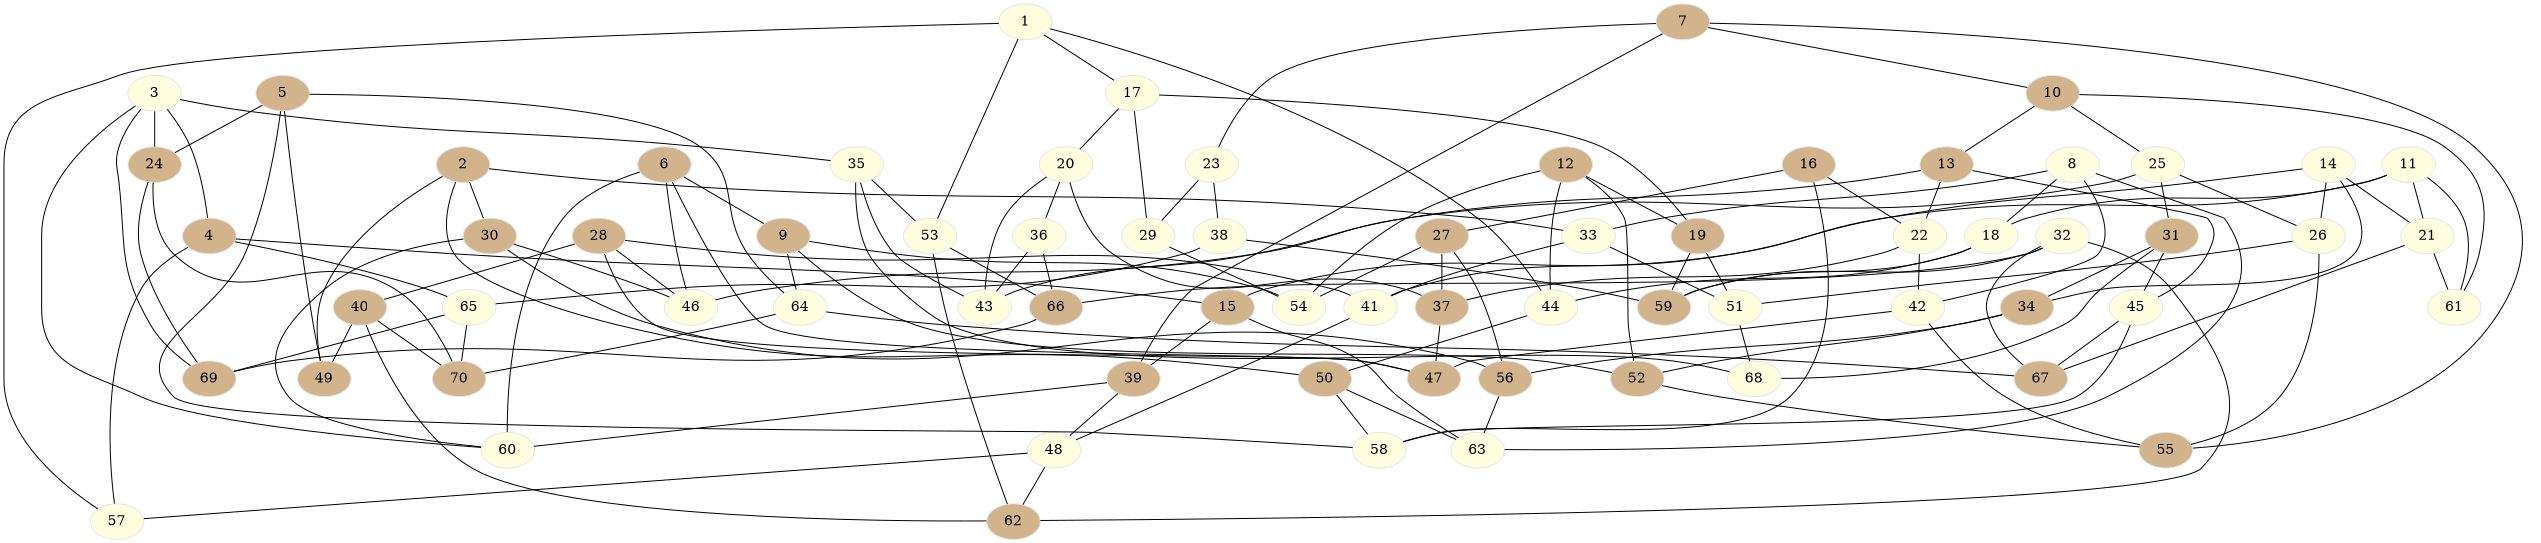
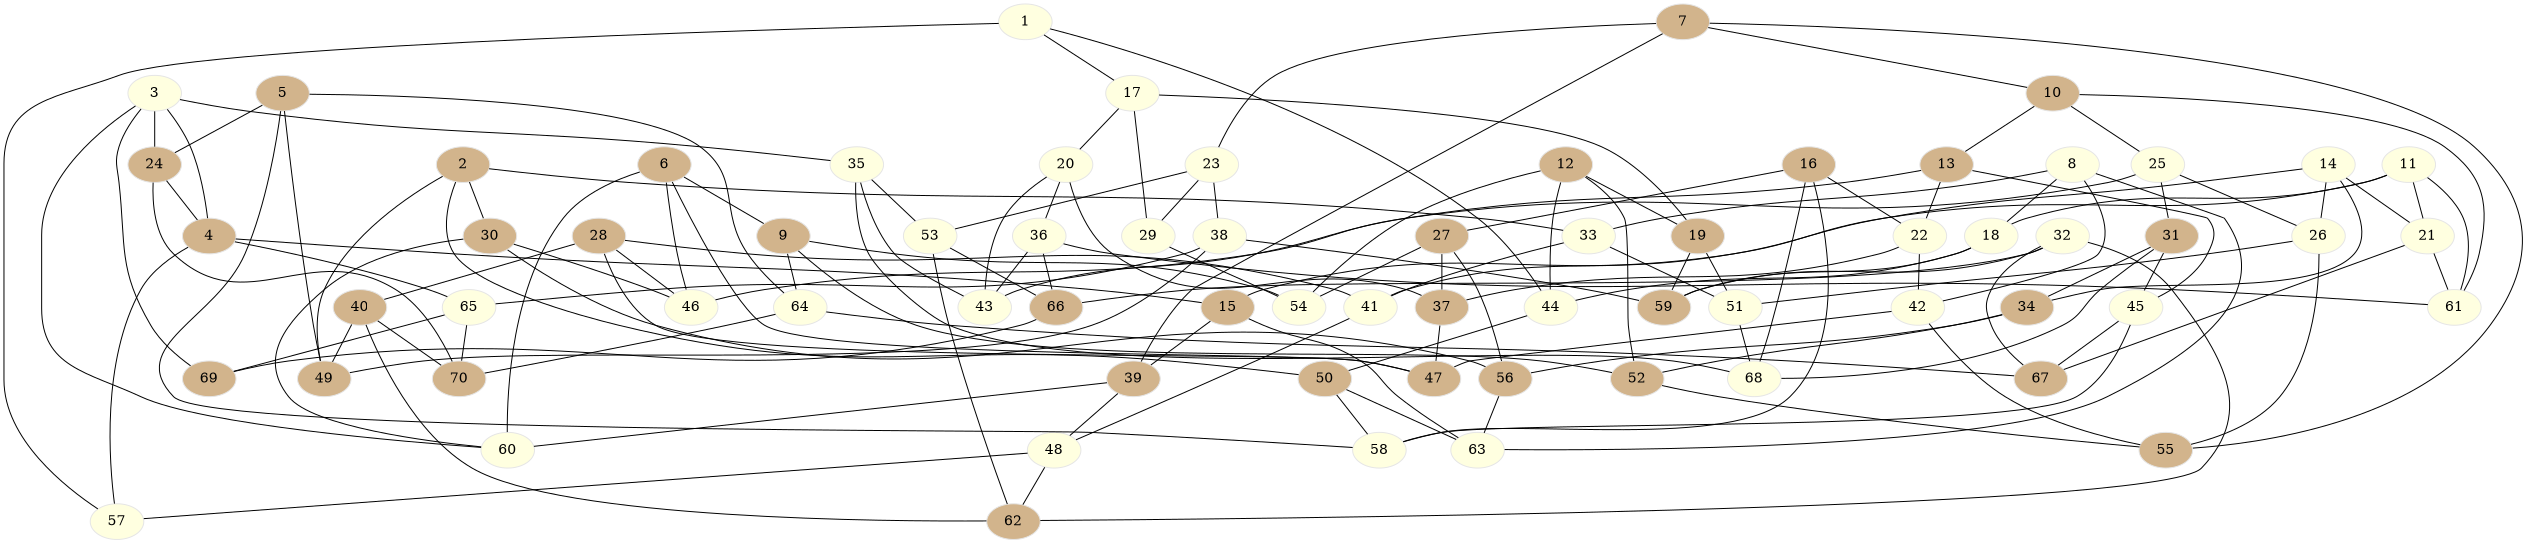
edge "1" -- "53": now "23" -- "53"
edge "16" -- "68": added
edge "24" -- "69": now "24" -- "4"
edge "36" -- "61": added
edge "38" -- "49": added
